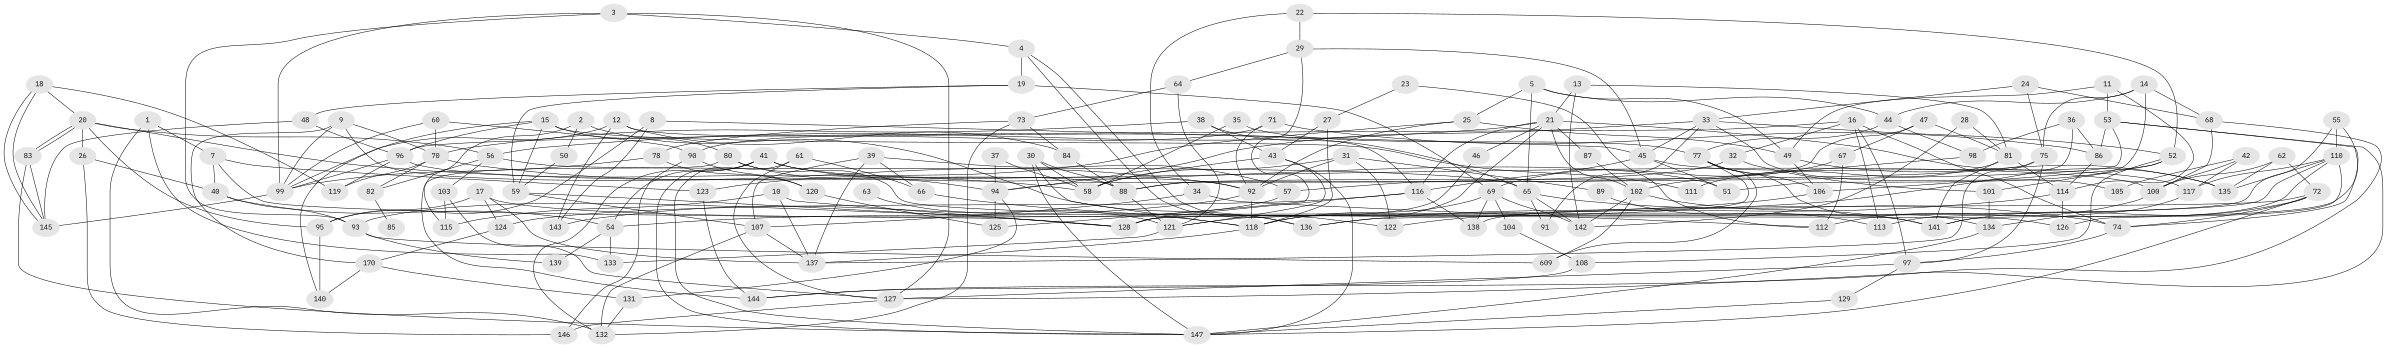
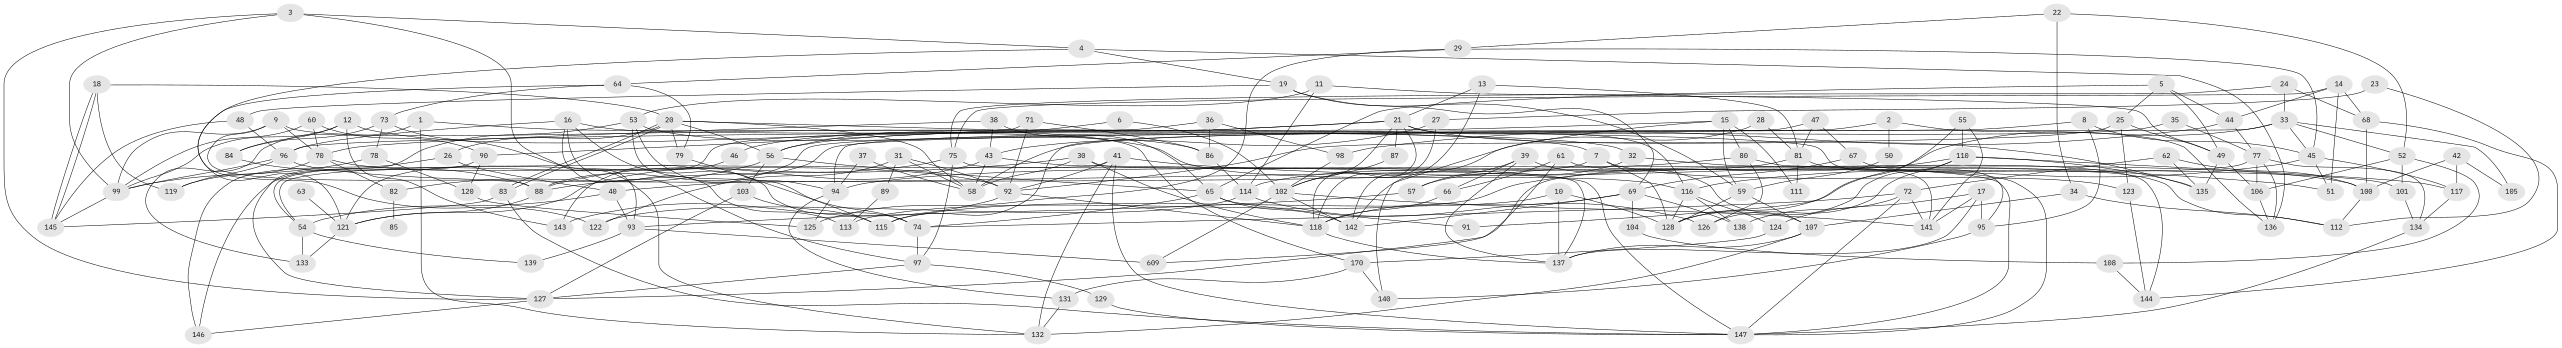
node "6": added
node "79": added
